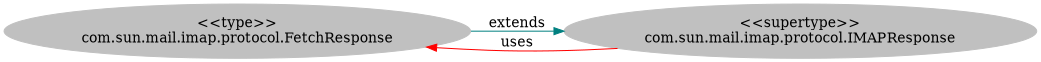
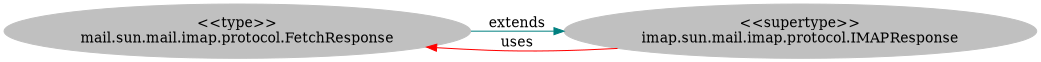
node "<<type>> com.sun.mail.imap.protocol.FetchResponse": label "<<type>> com.sun.mail.imap.protocol.FetchResponse" -> "<<type>> mail.sun.mail.imap.protocol.FetchResponse"
node "<<supertype>> com.sun.mail.imap.protocol.IMAPResponse": label "<<supertype>> com.sun.mail.imap.protocol.IMAPResponse" -> "<<supertype>> imap.sun.mail.imap.protocol.IMAPResponse"
